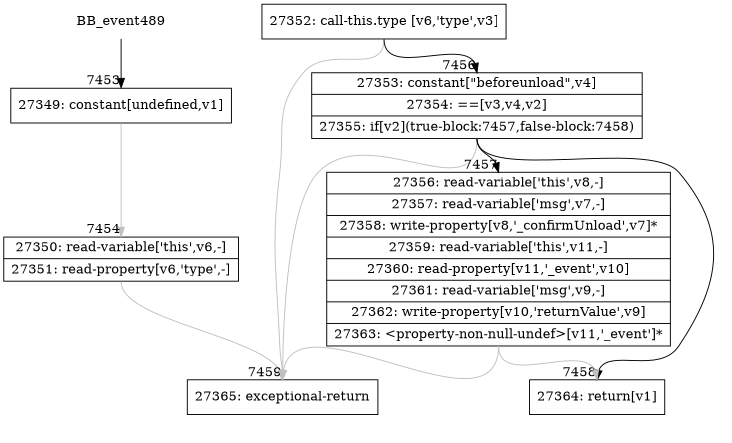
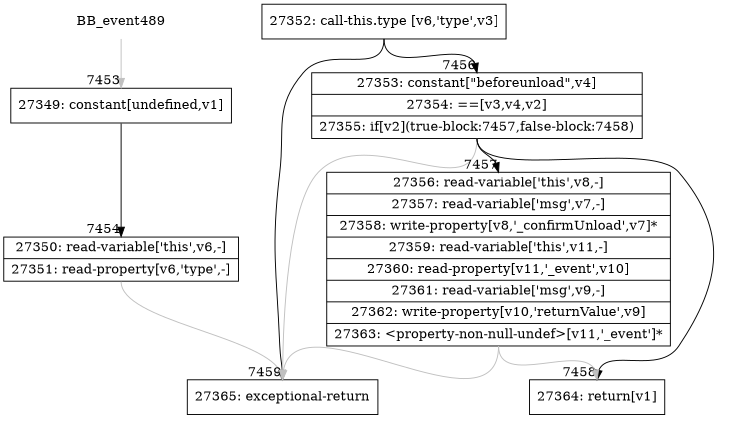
edge "BB_event489" -> "27349: constant[undefined,v1]": color black -> gray
edge "27352: call-this.type [v6,'type',v3]" -> "27365: exceptional-return": color gray -> black
edge "27349: constant[undefined,v1]" -> "27350: read-variable['this',v6,-]": color gray -> black
